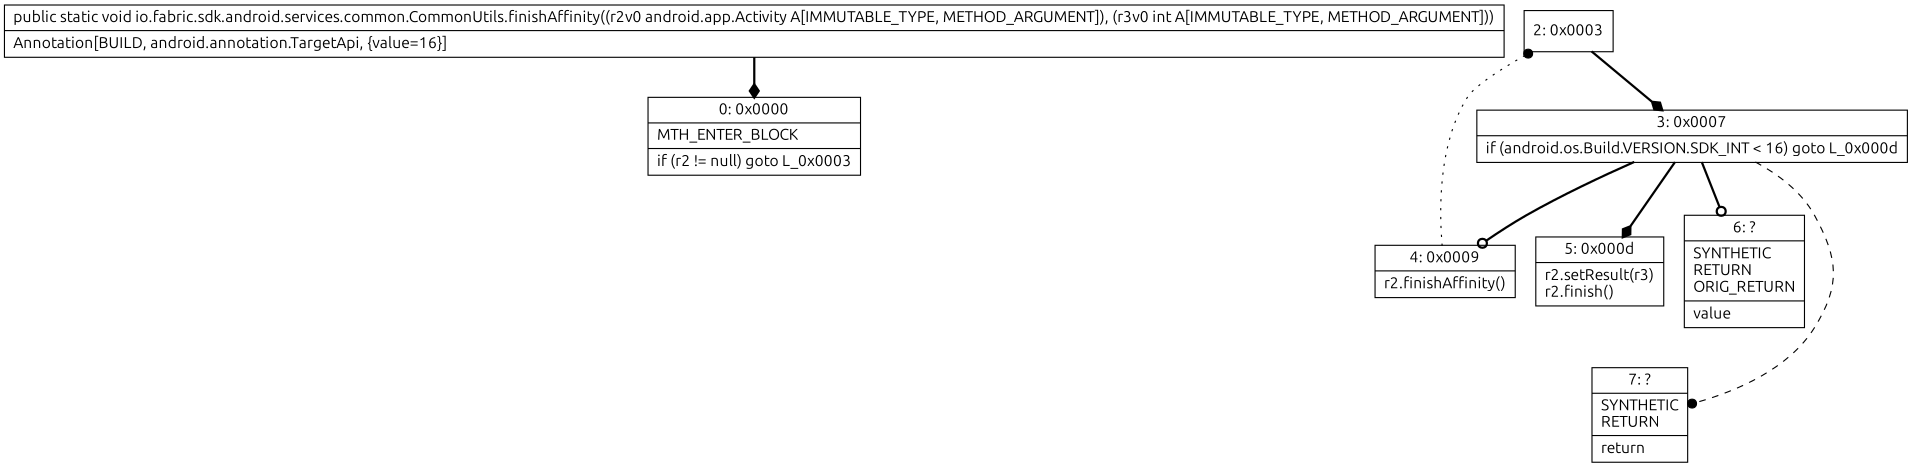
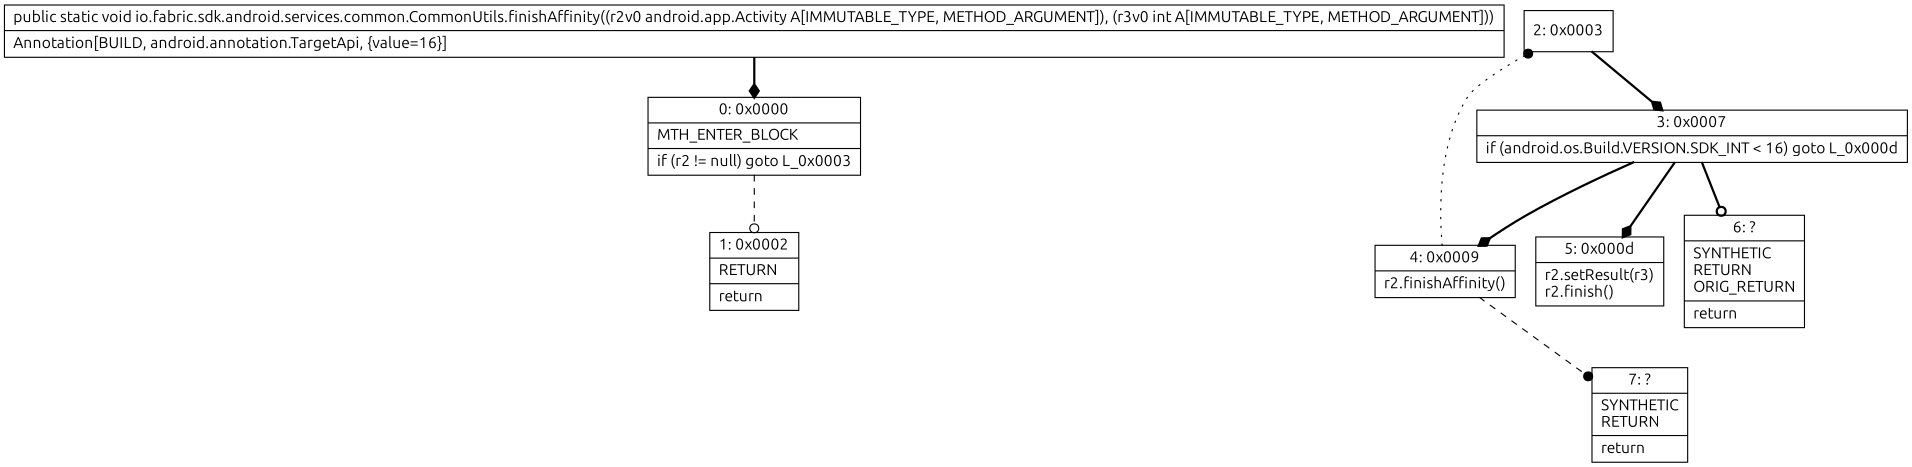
edge "3: 0x0007" -> "4: 0x0009": arrowhead odot -> diamond
node "1: 0x0002": added
edge "3: 0x0007" -> "7: ?": now "4: 0x0009" -> "7: ?"
node "6: ?": text "value" -> "return"
